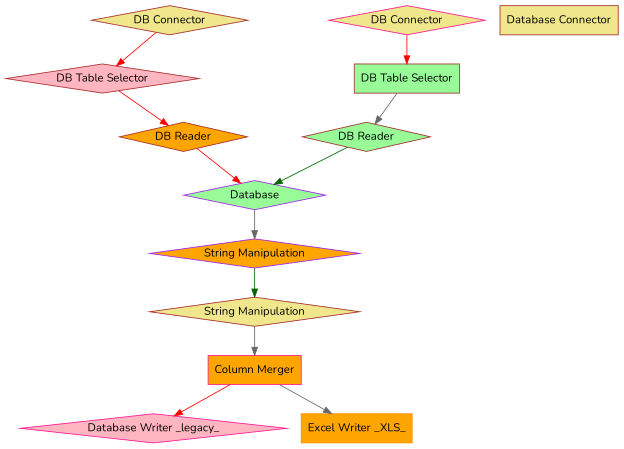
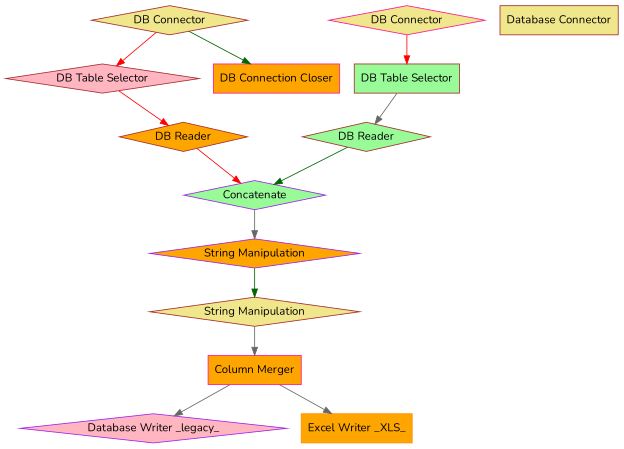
node "DB Connection Closer": added
node "Database": label "Database" -> "Concatenate"
edge "Column Merger" -> "Database Writer _legacy_": color red -> gray40
node "Database Writer _legacy_": color deeppink -> purple
